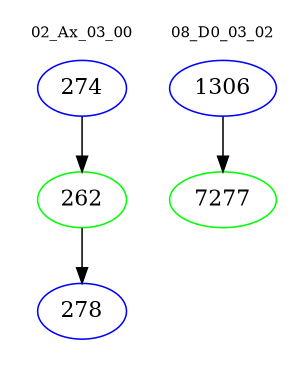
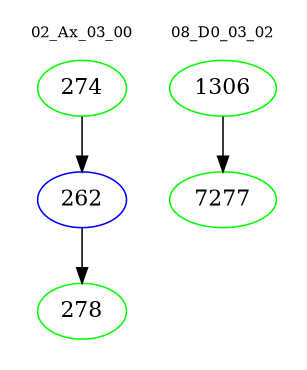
node "274": color blue -> green
node "1306": color blue -> green
node "262": color green -> blue
node "278": color blue -> green
